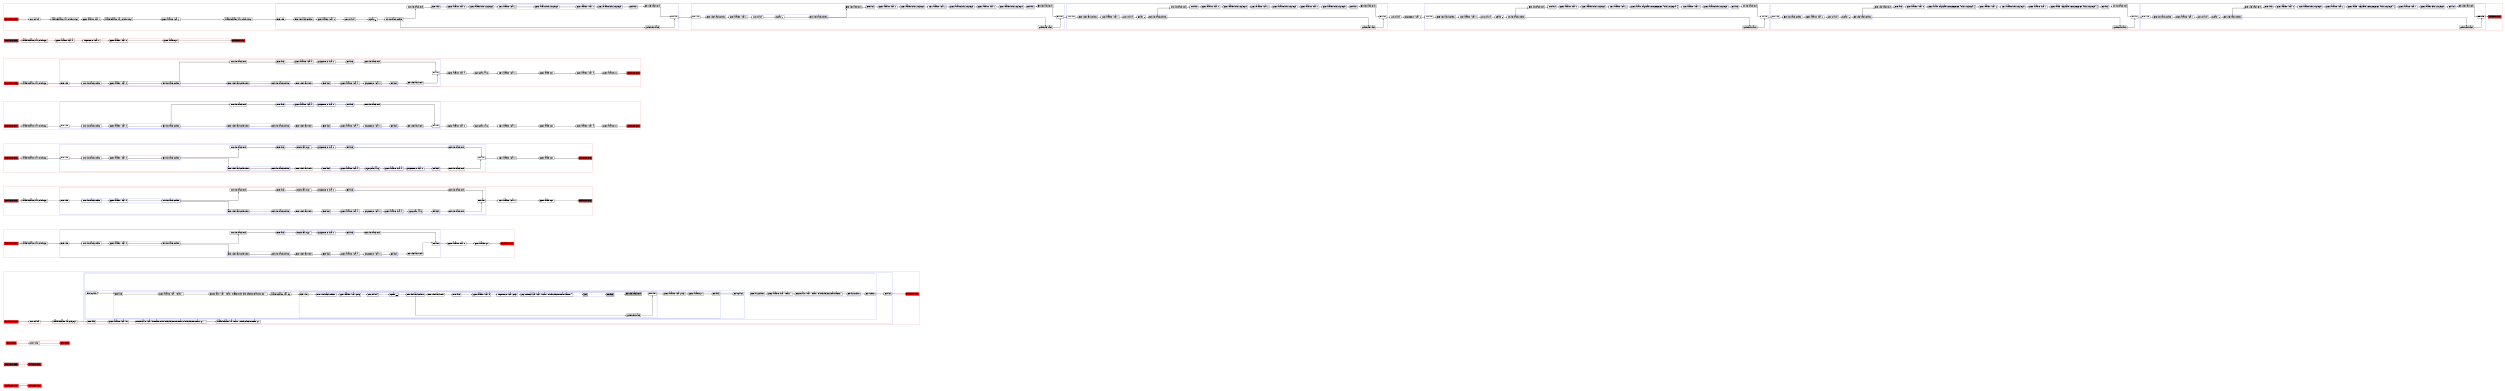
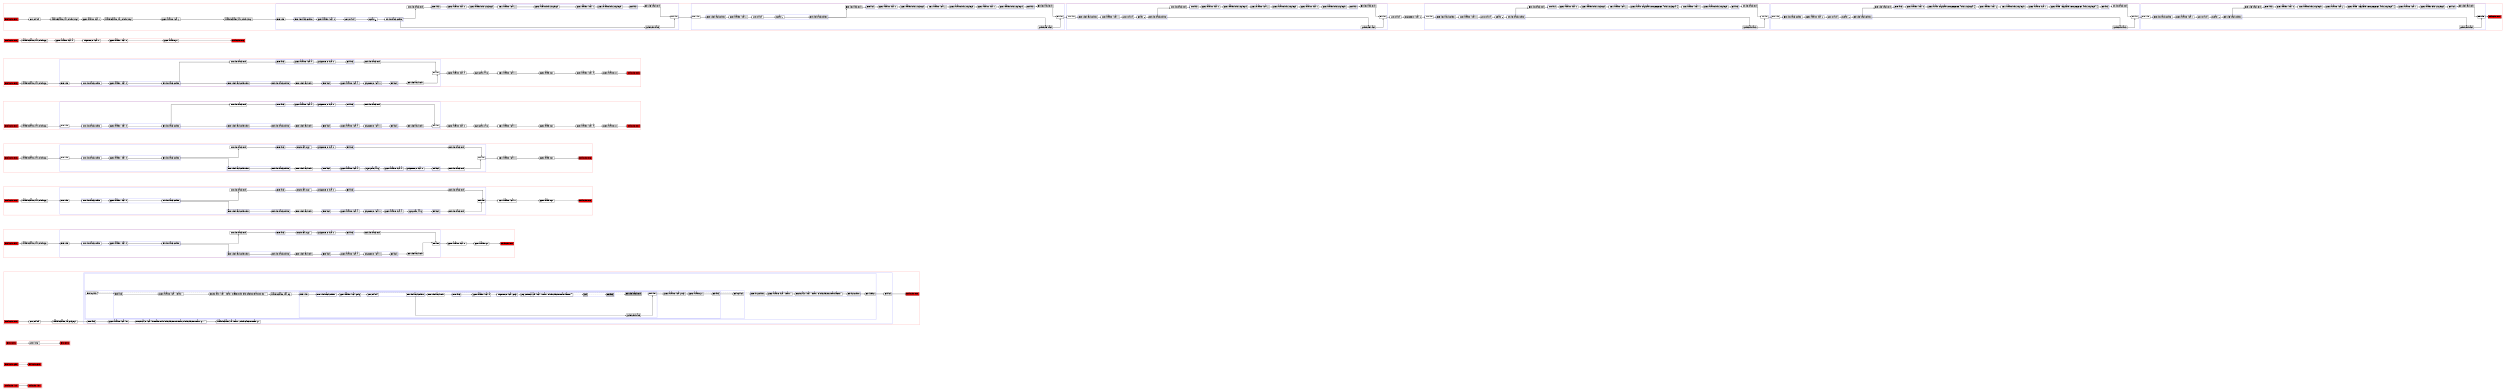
node "Operator ==": removed
